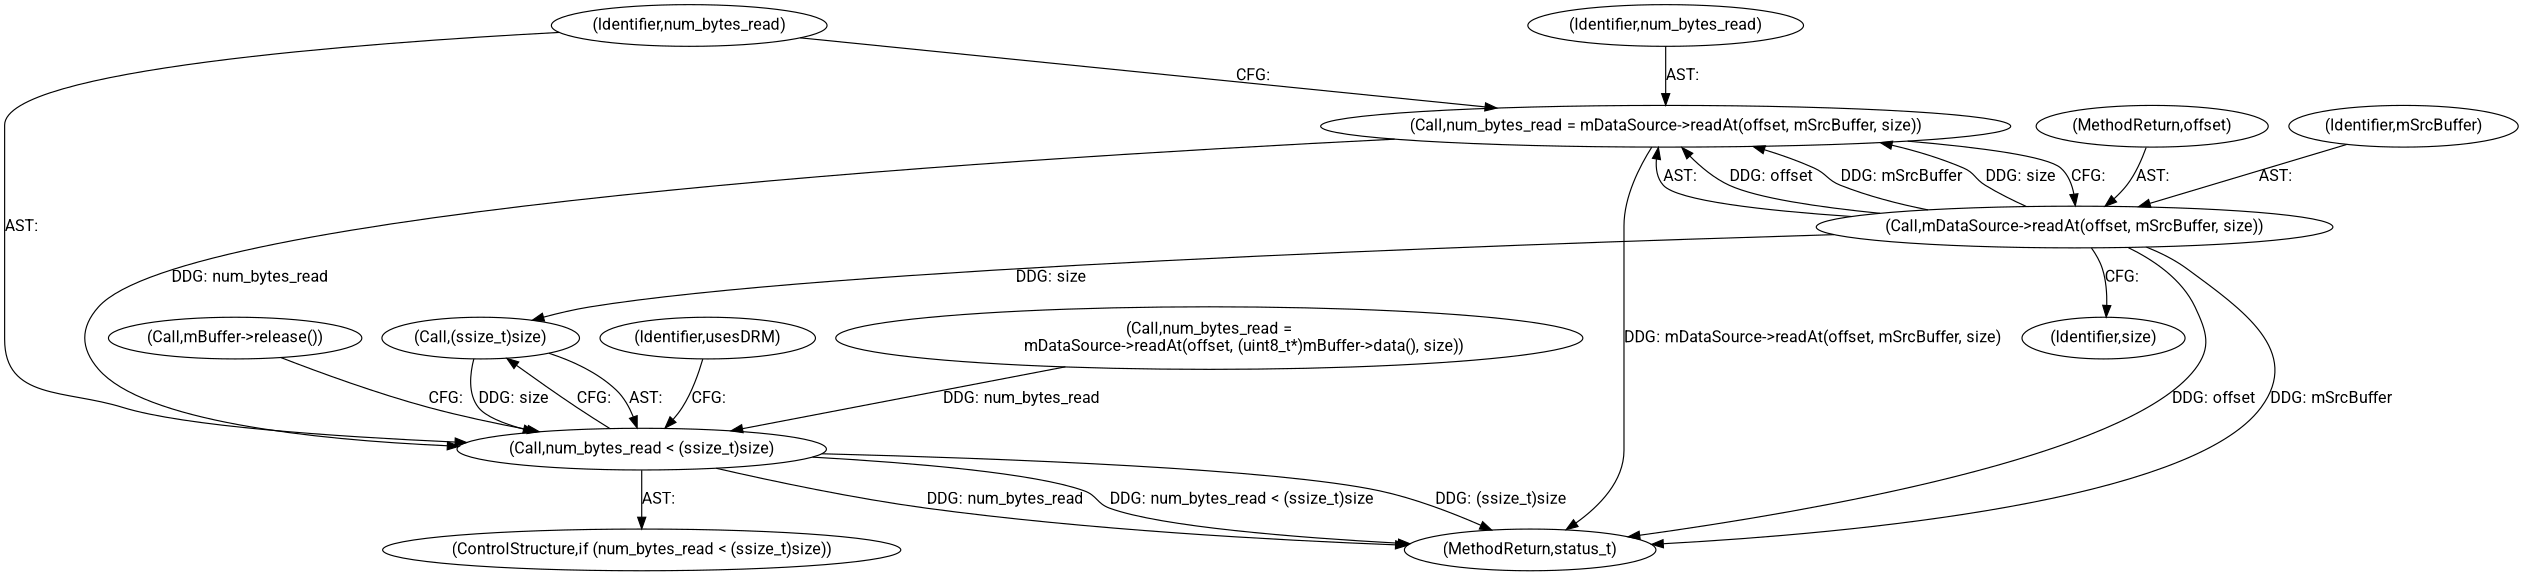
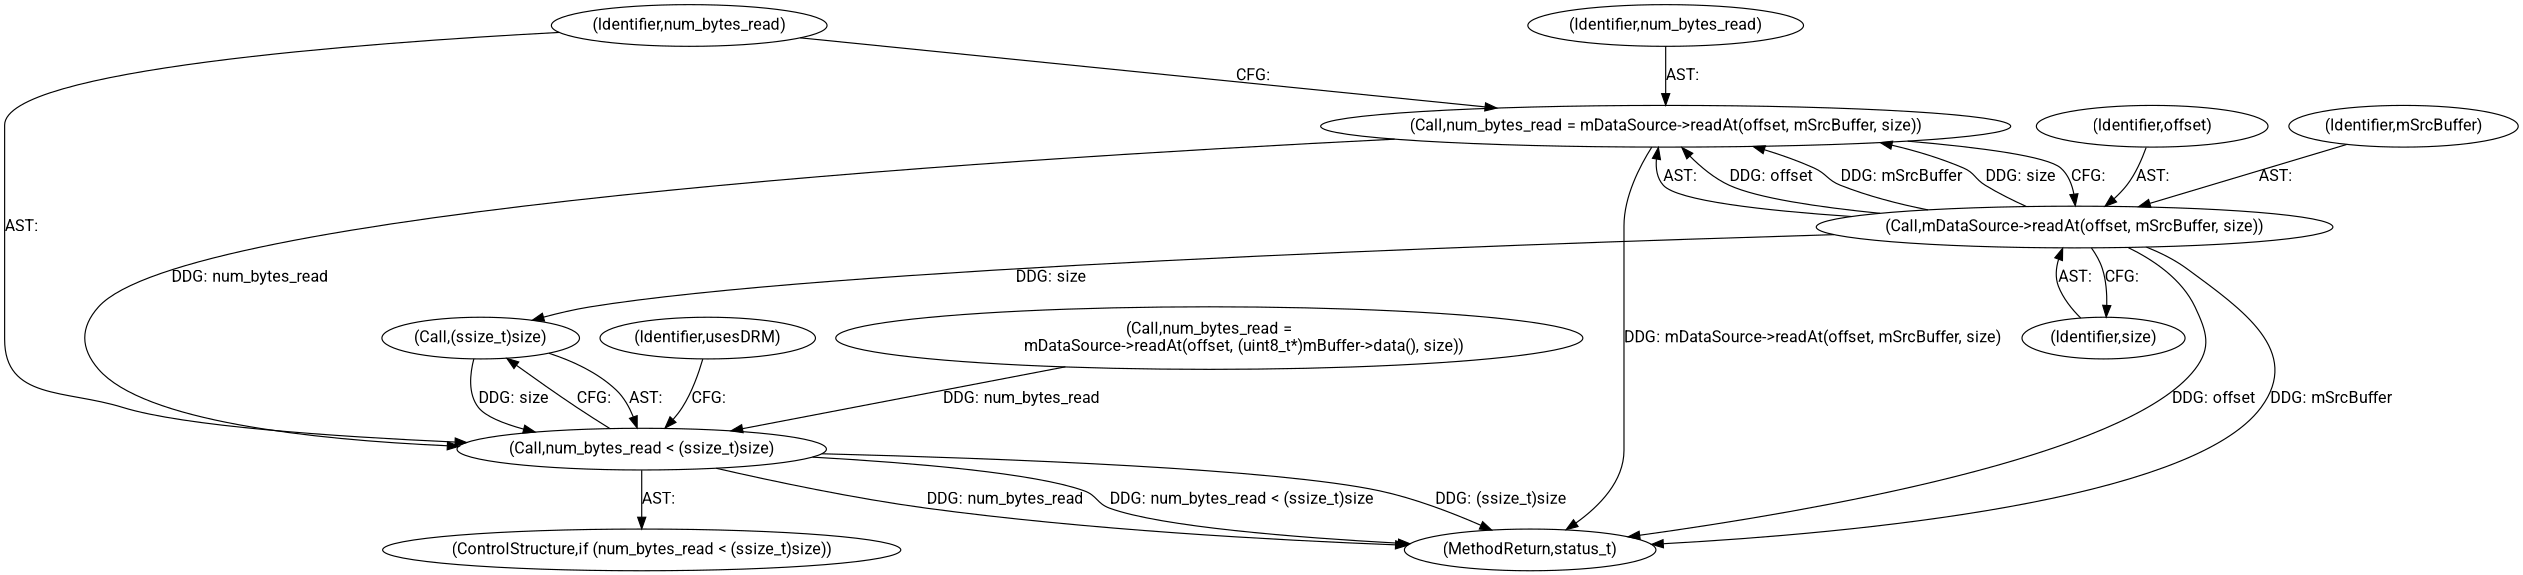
node "(MethodReturn,offset)": label "(MethodReturn,offset)" -> "(Identifier,offset)"
edge "(Identifier,size)" -> "(Call,mDataSource->readAt(offset, mSrcBuffer, size))": added, label "AST:"
node "(Call,mBuffer->release())": removed
